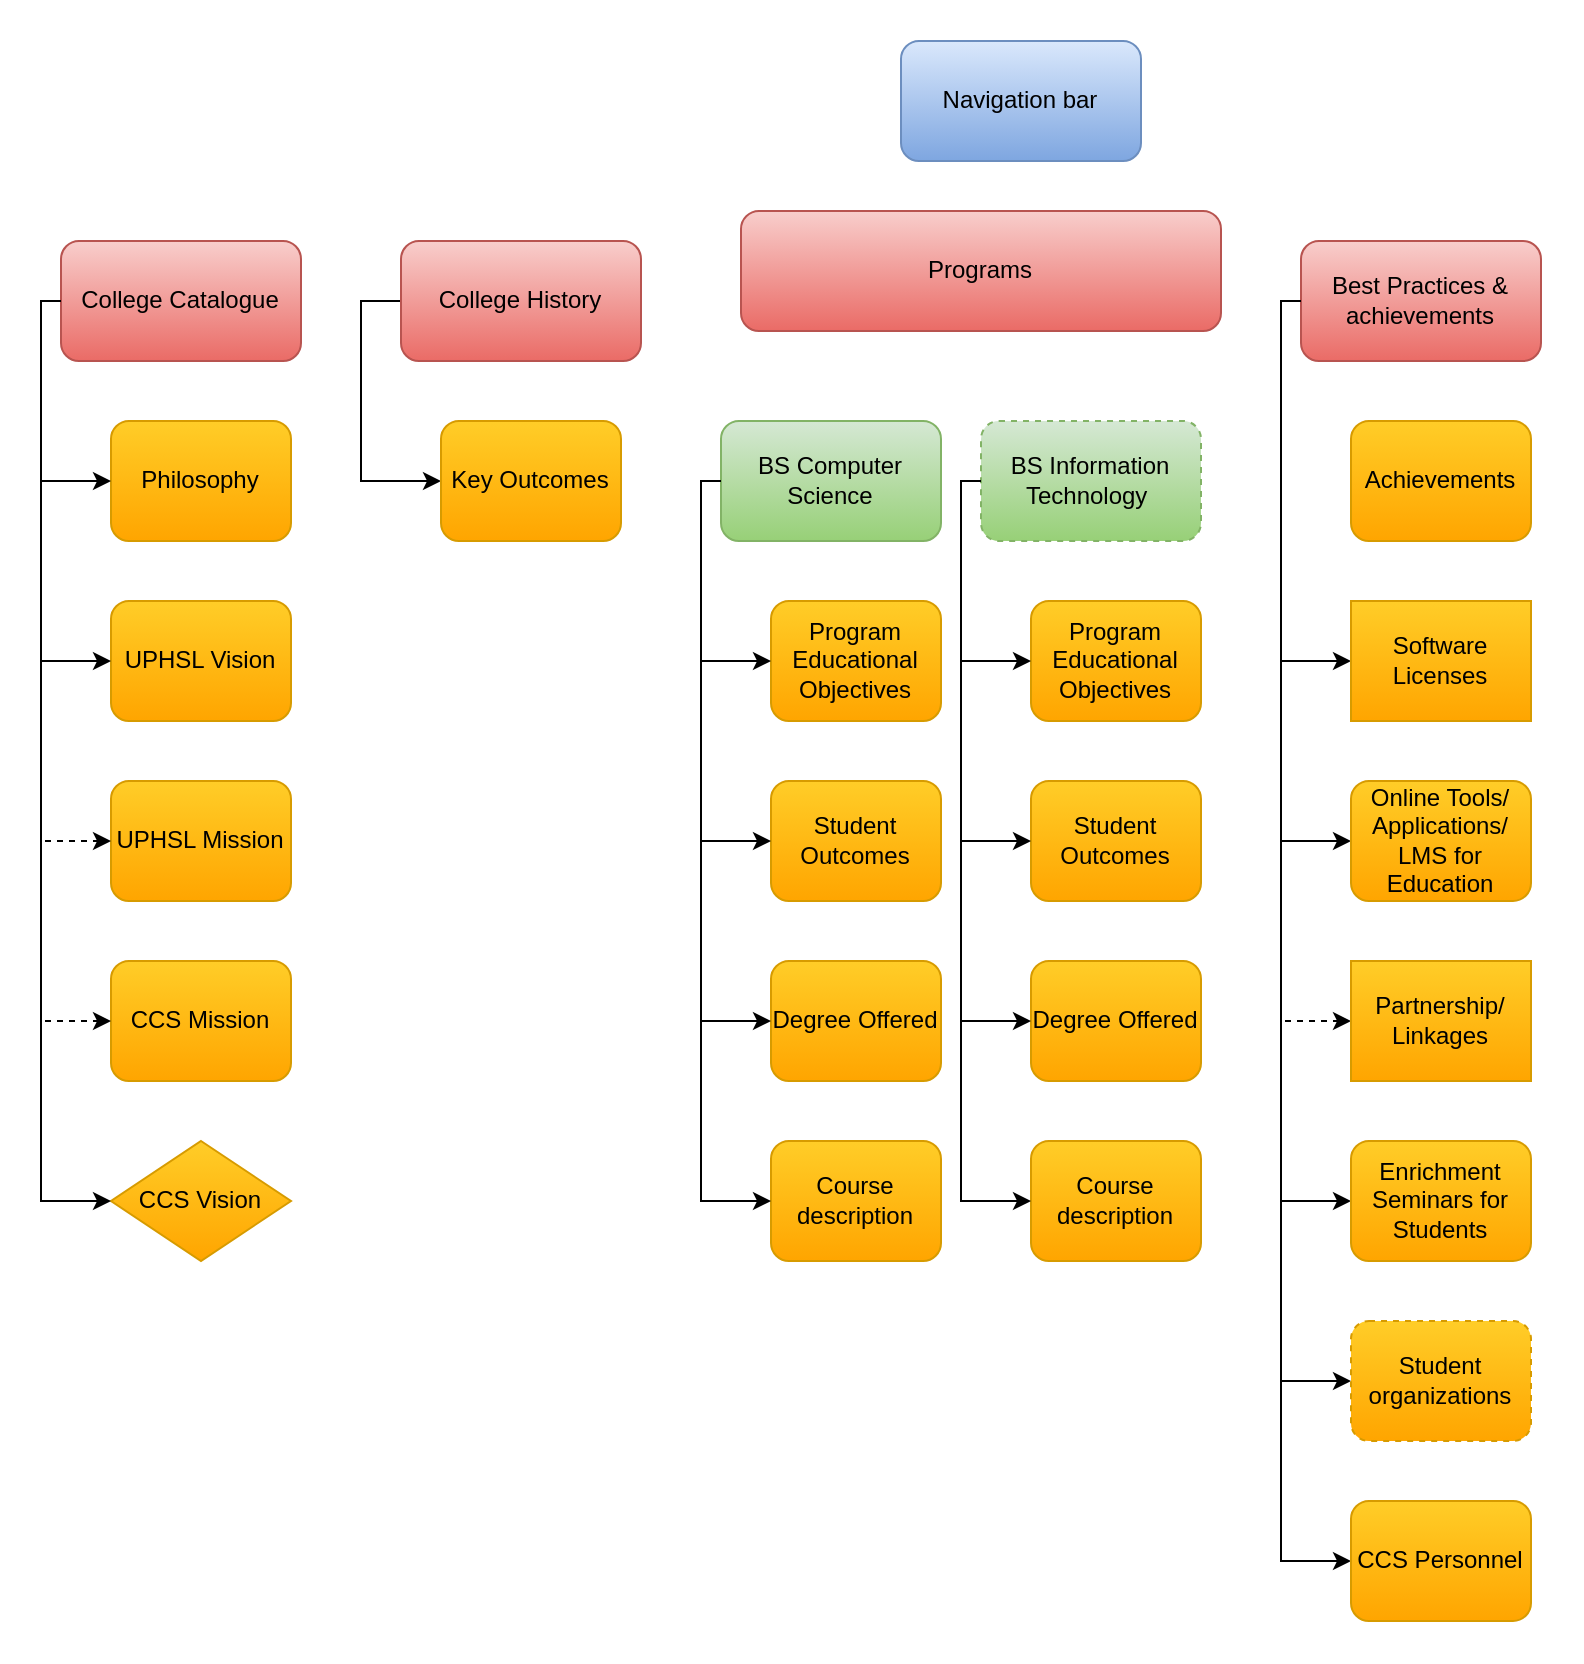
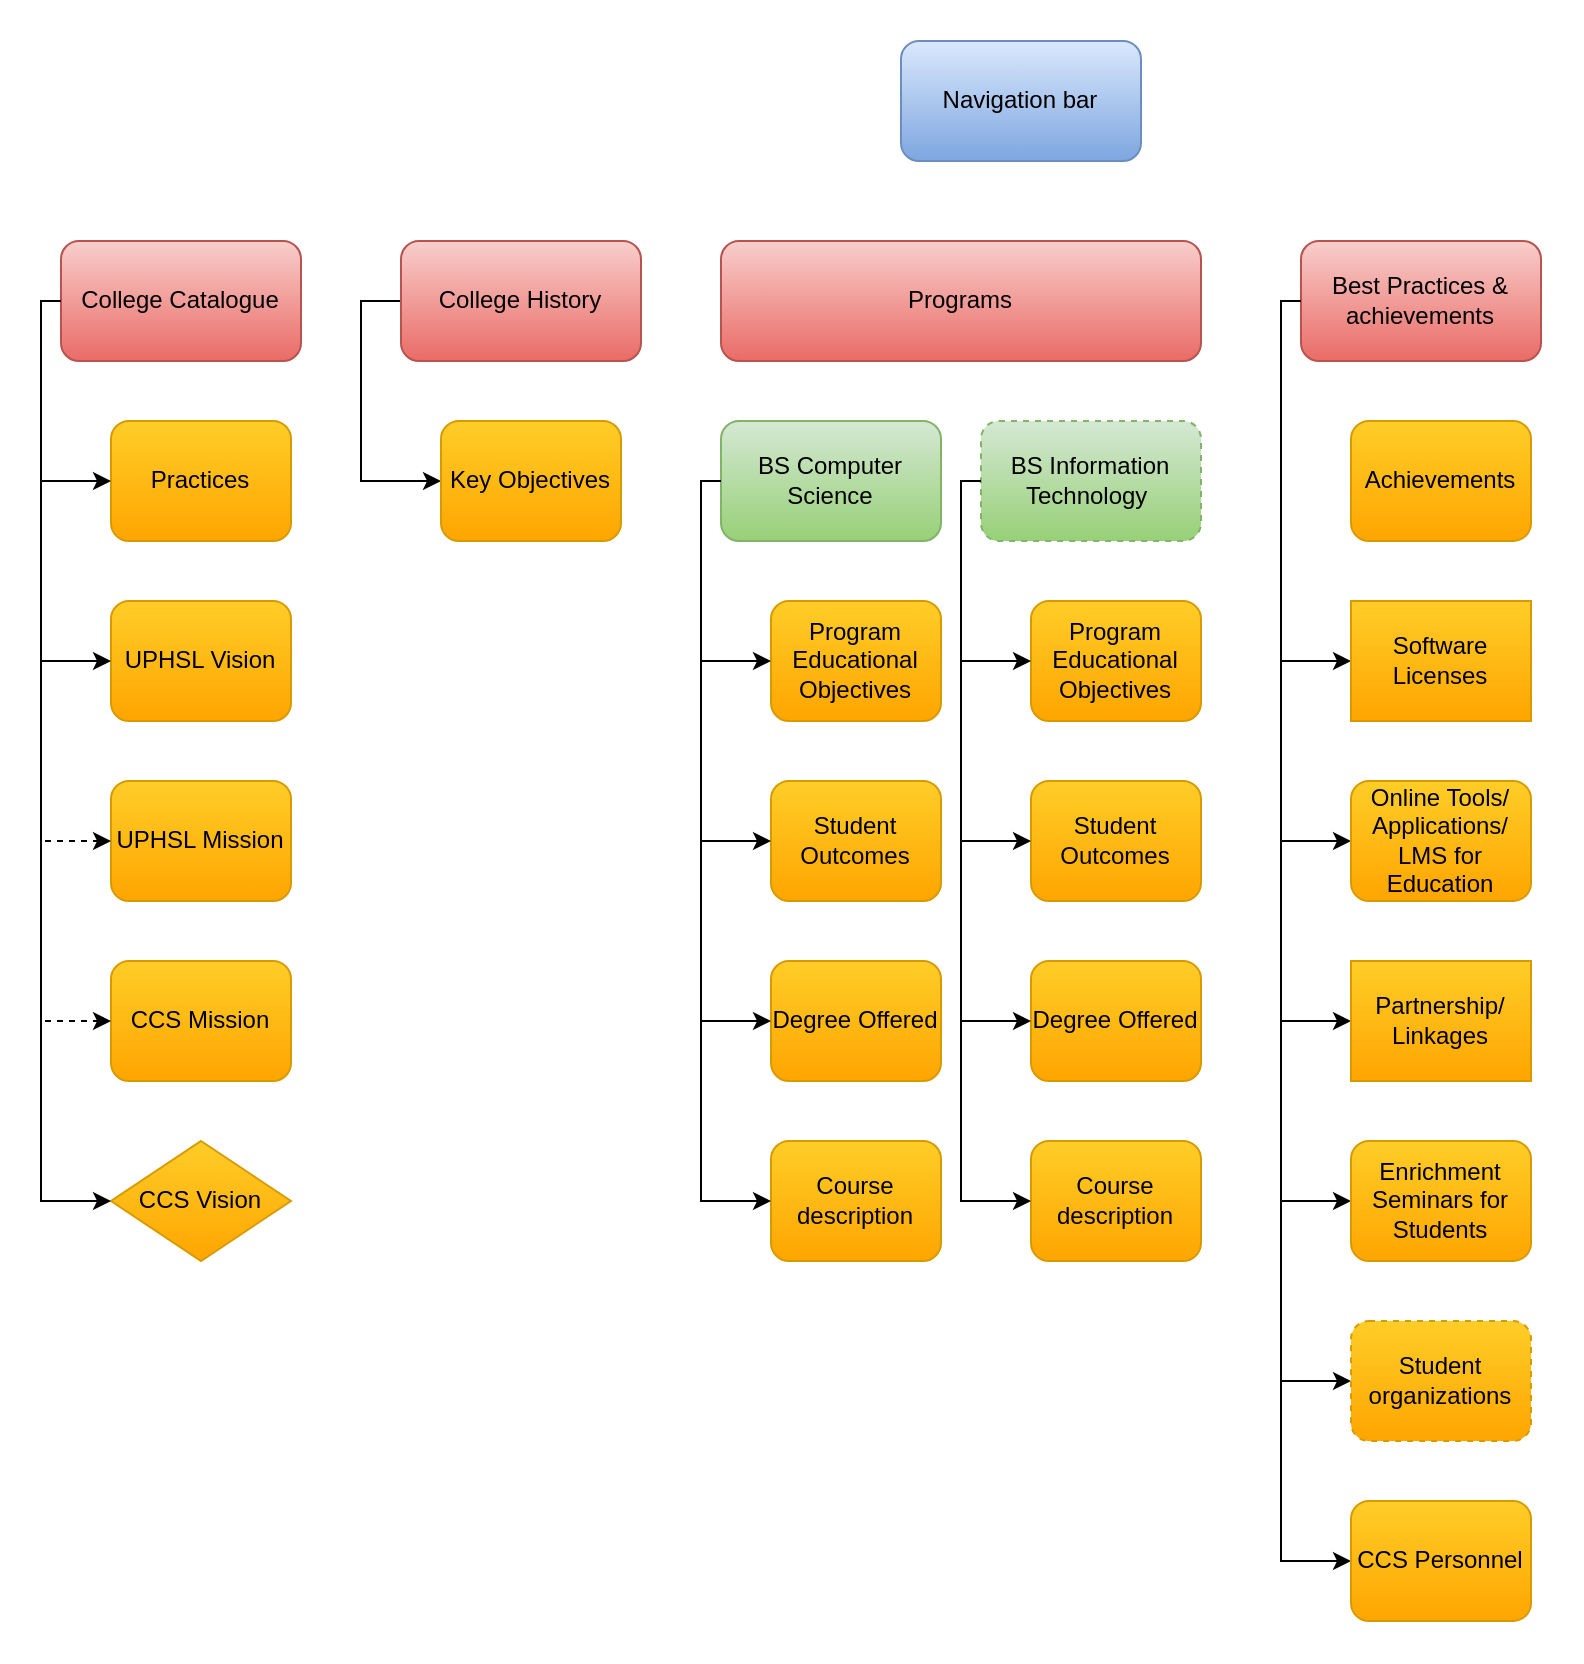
node "Programs": moved (981, 271) -> (961, 301)
node "Philosophy": label "Philosophy" -> "Practices"
node "Key Outcomes": label "Key Outcomes" -> "Key Objectives"
edge "Best Practices & achievements" -> "Partnership/ Linkages": style dashed -> solid
